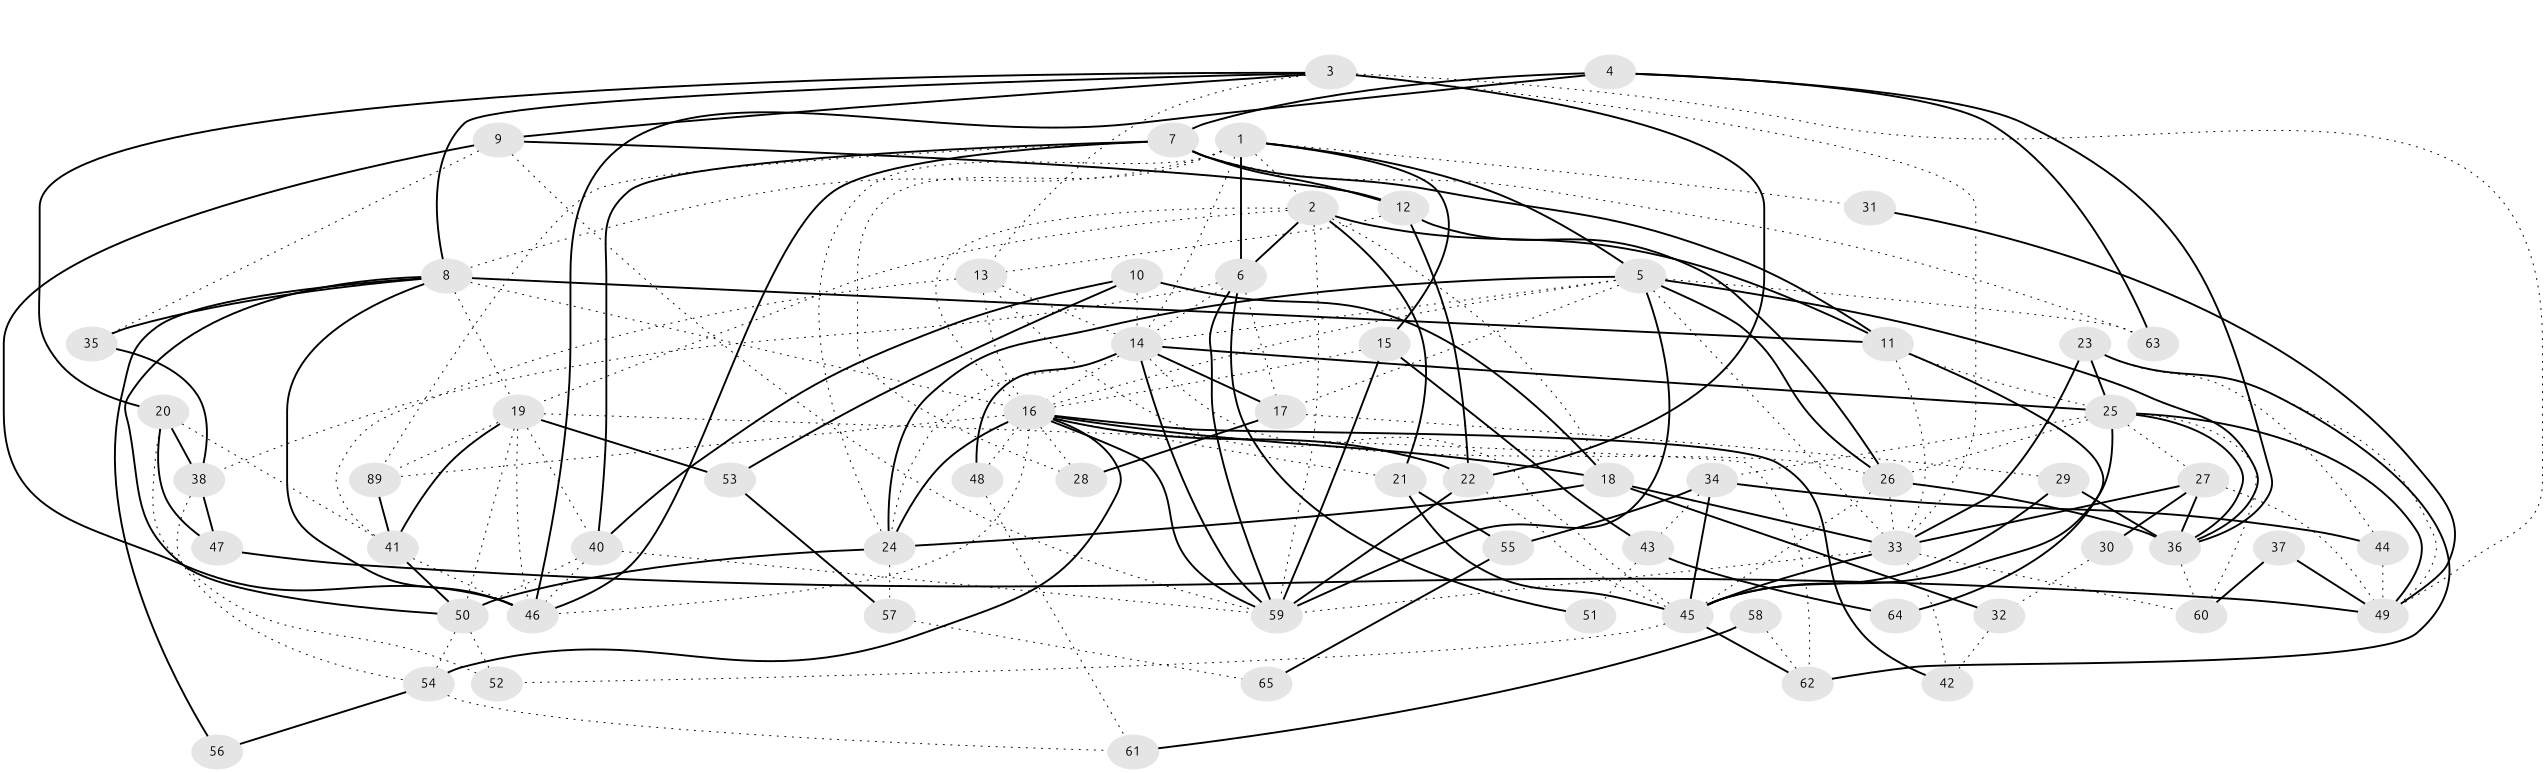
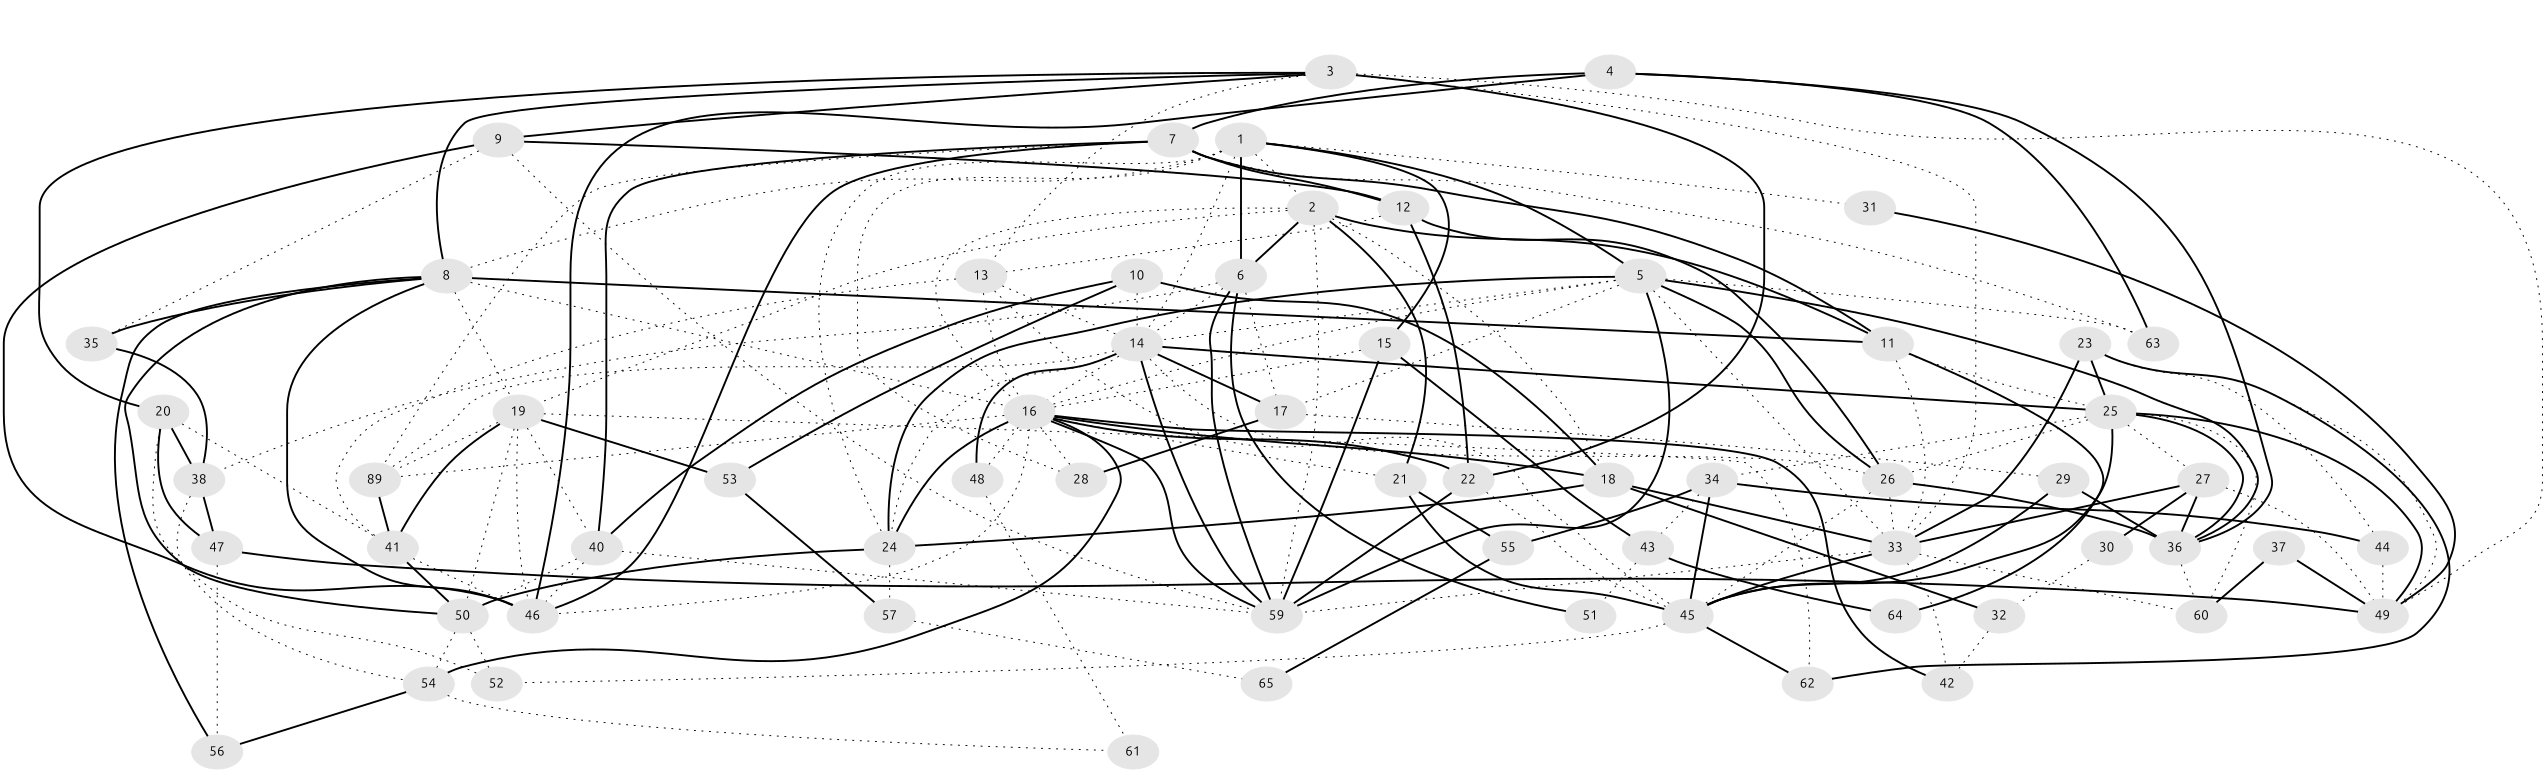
edge "14" -- "89": added
node "58": removed
edge "47" -- "56": added
